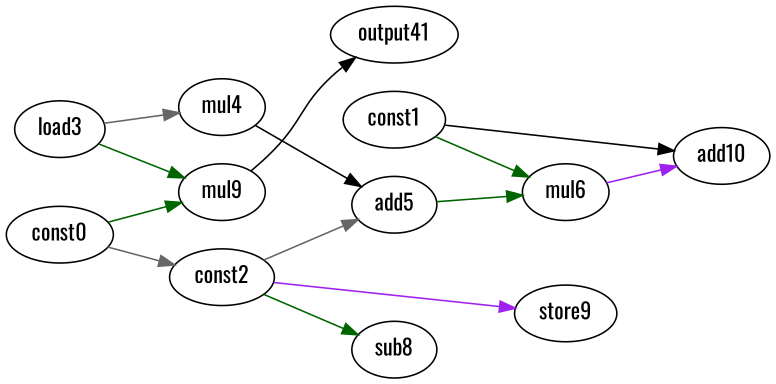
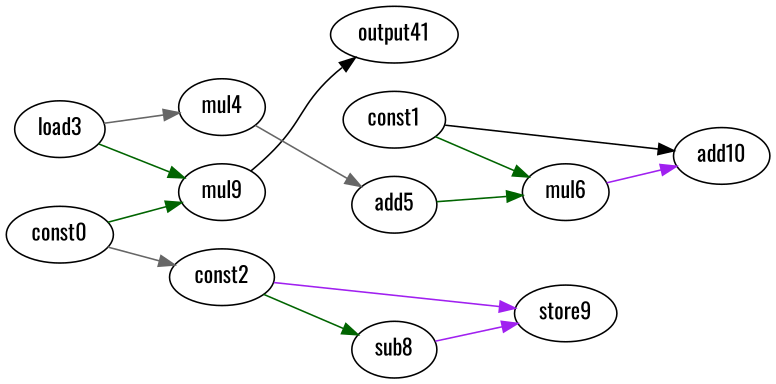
edge "mul4" -> "add5": color black -> gray40
edge "const2" -> "add5": removed
edge "sub8" -> "store9": added
